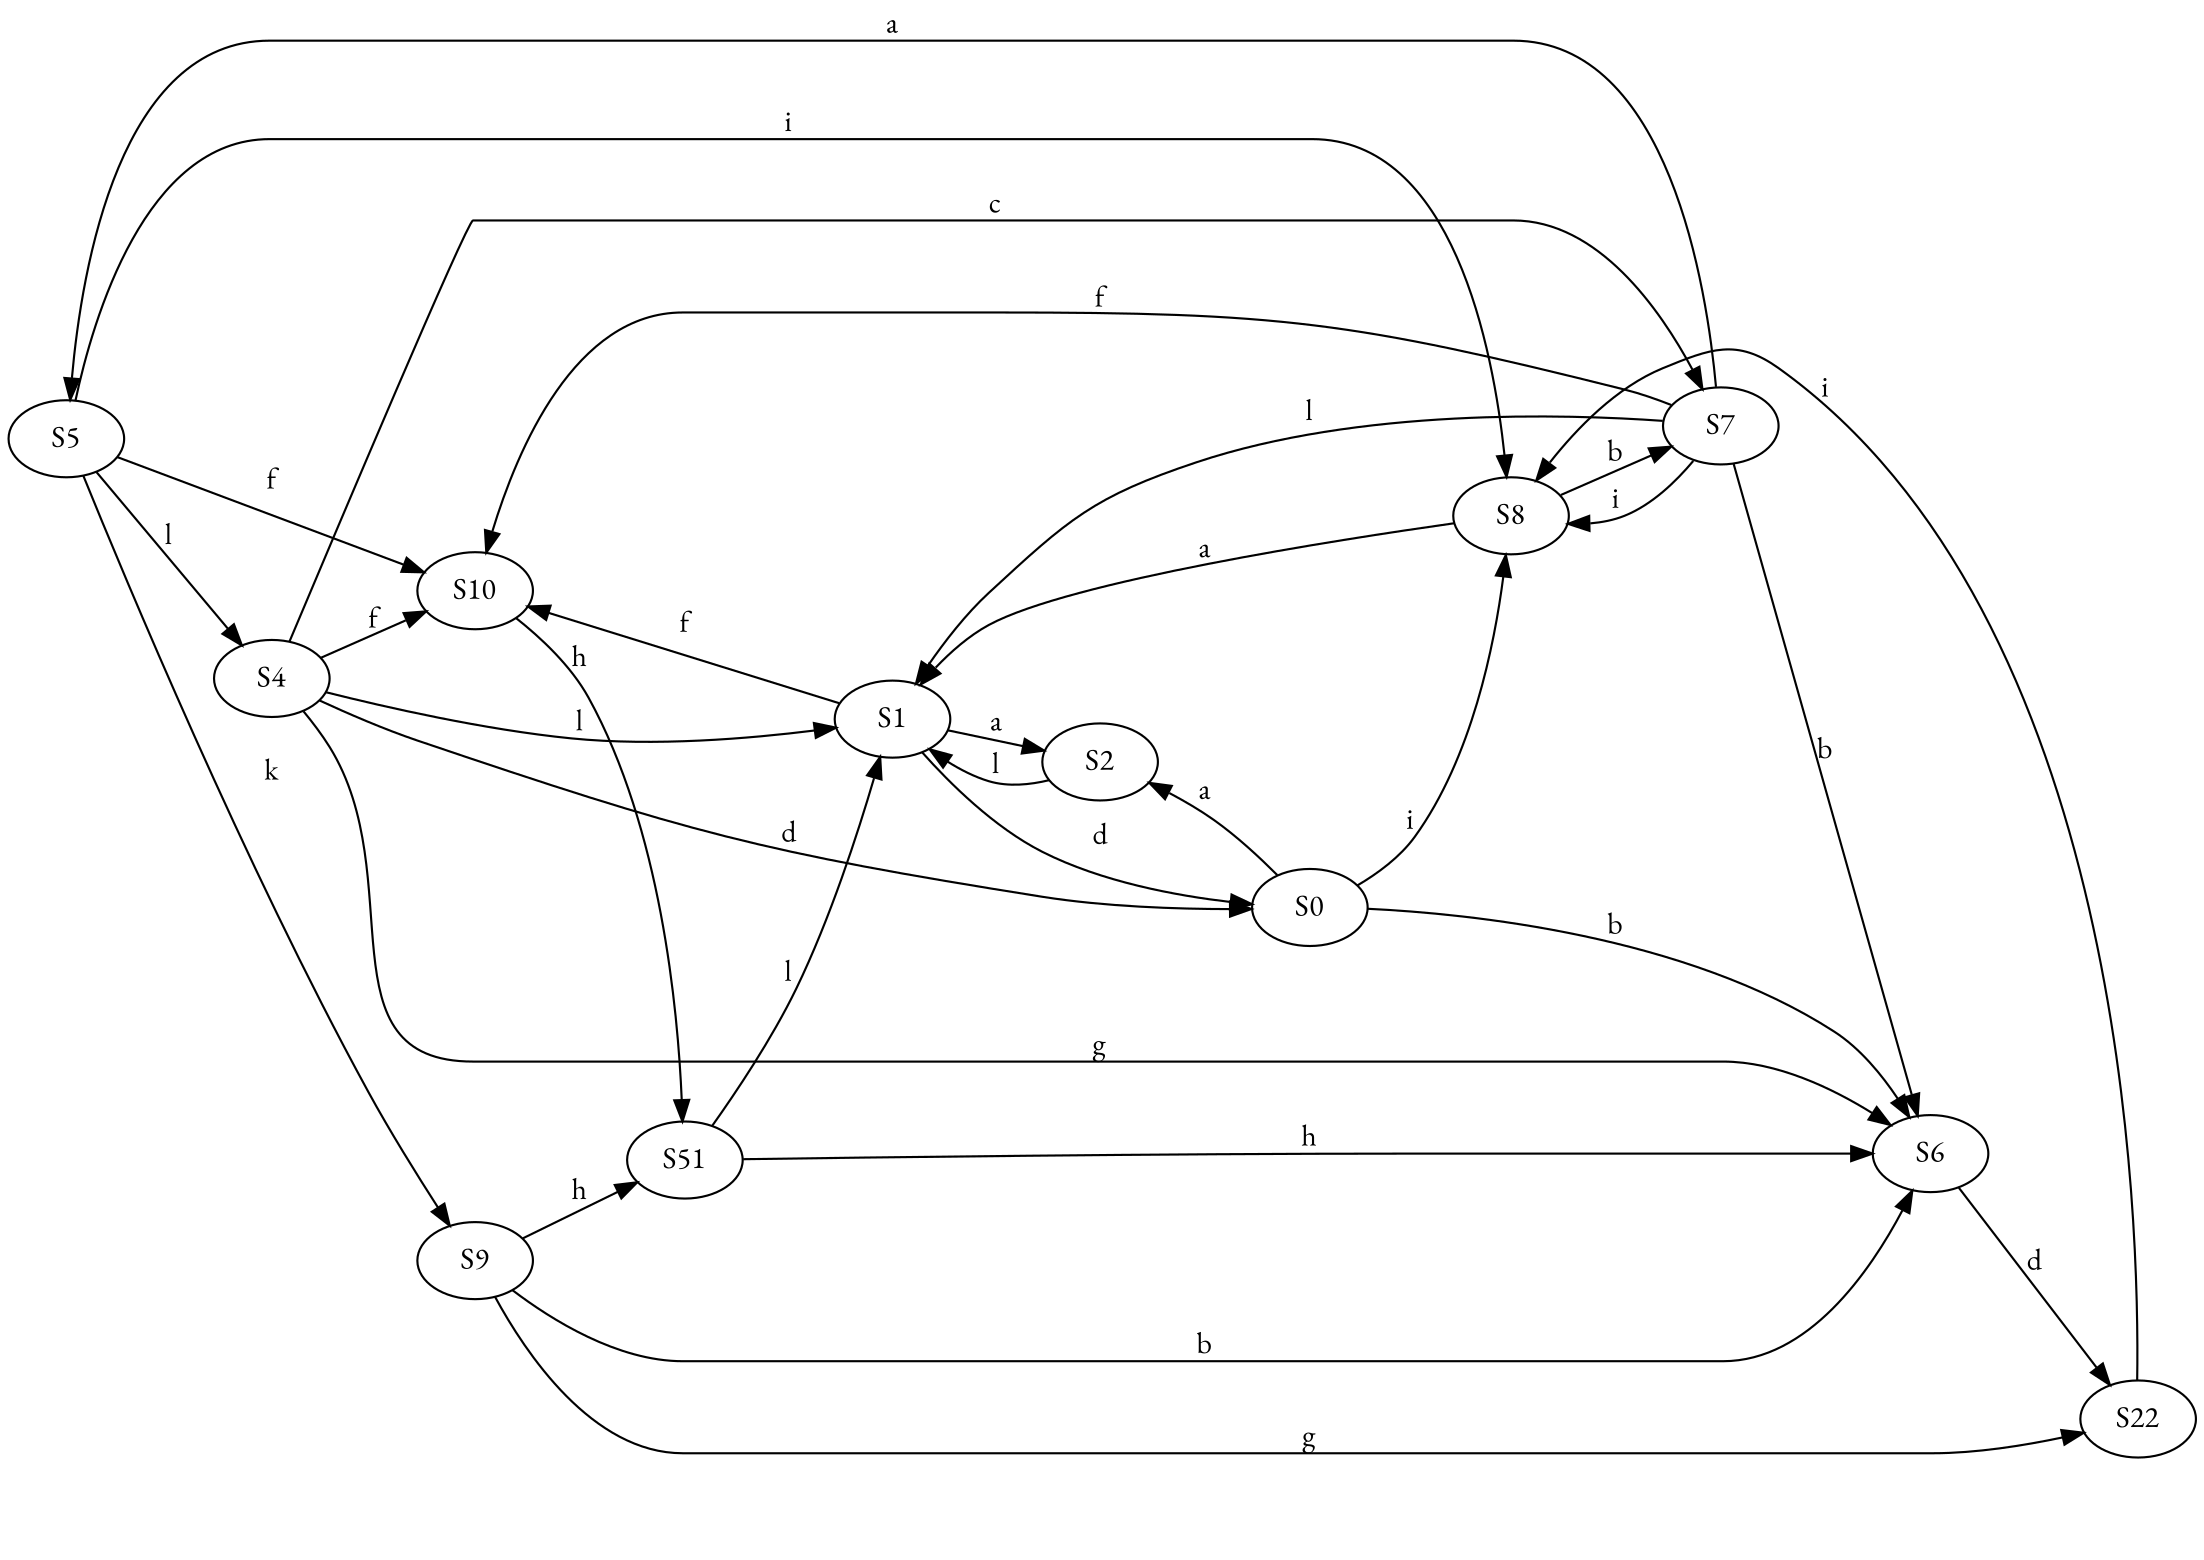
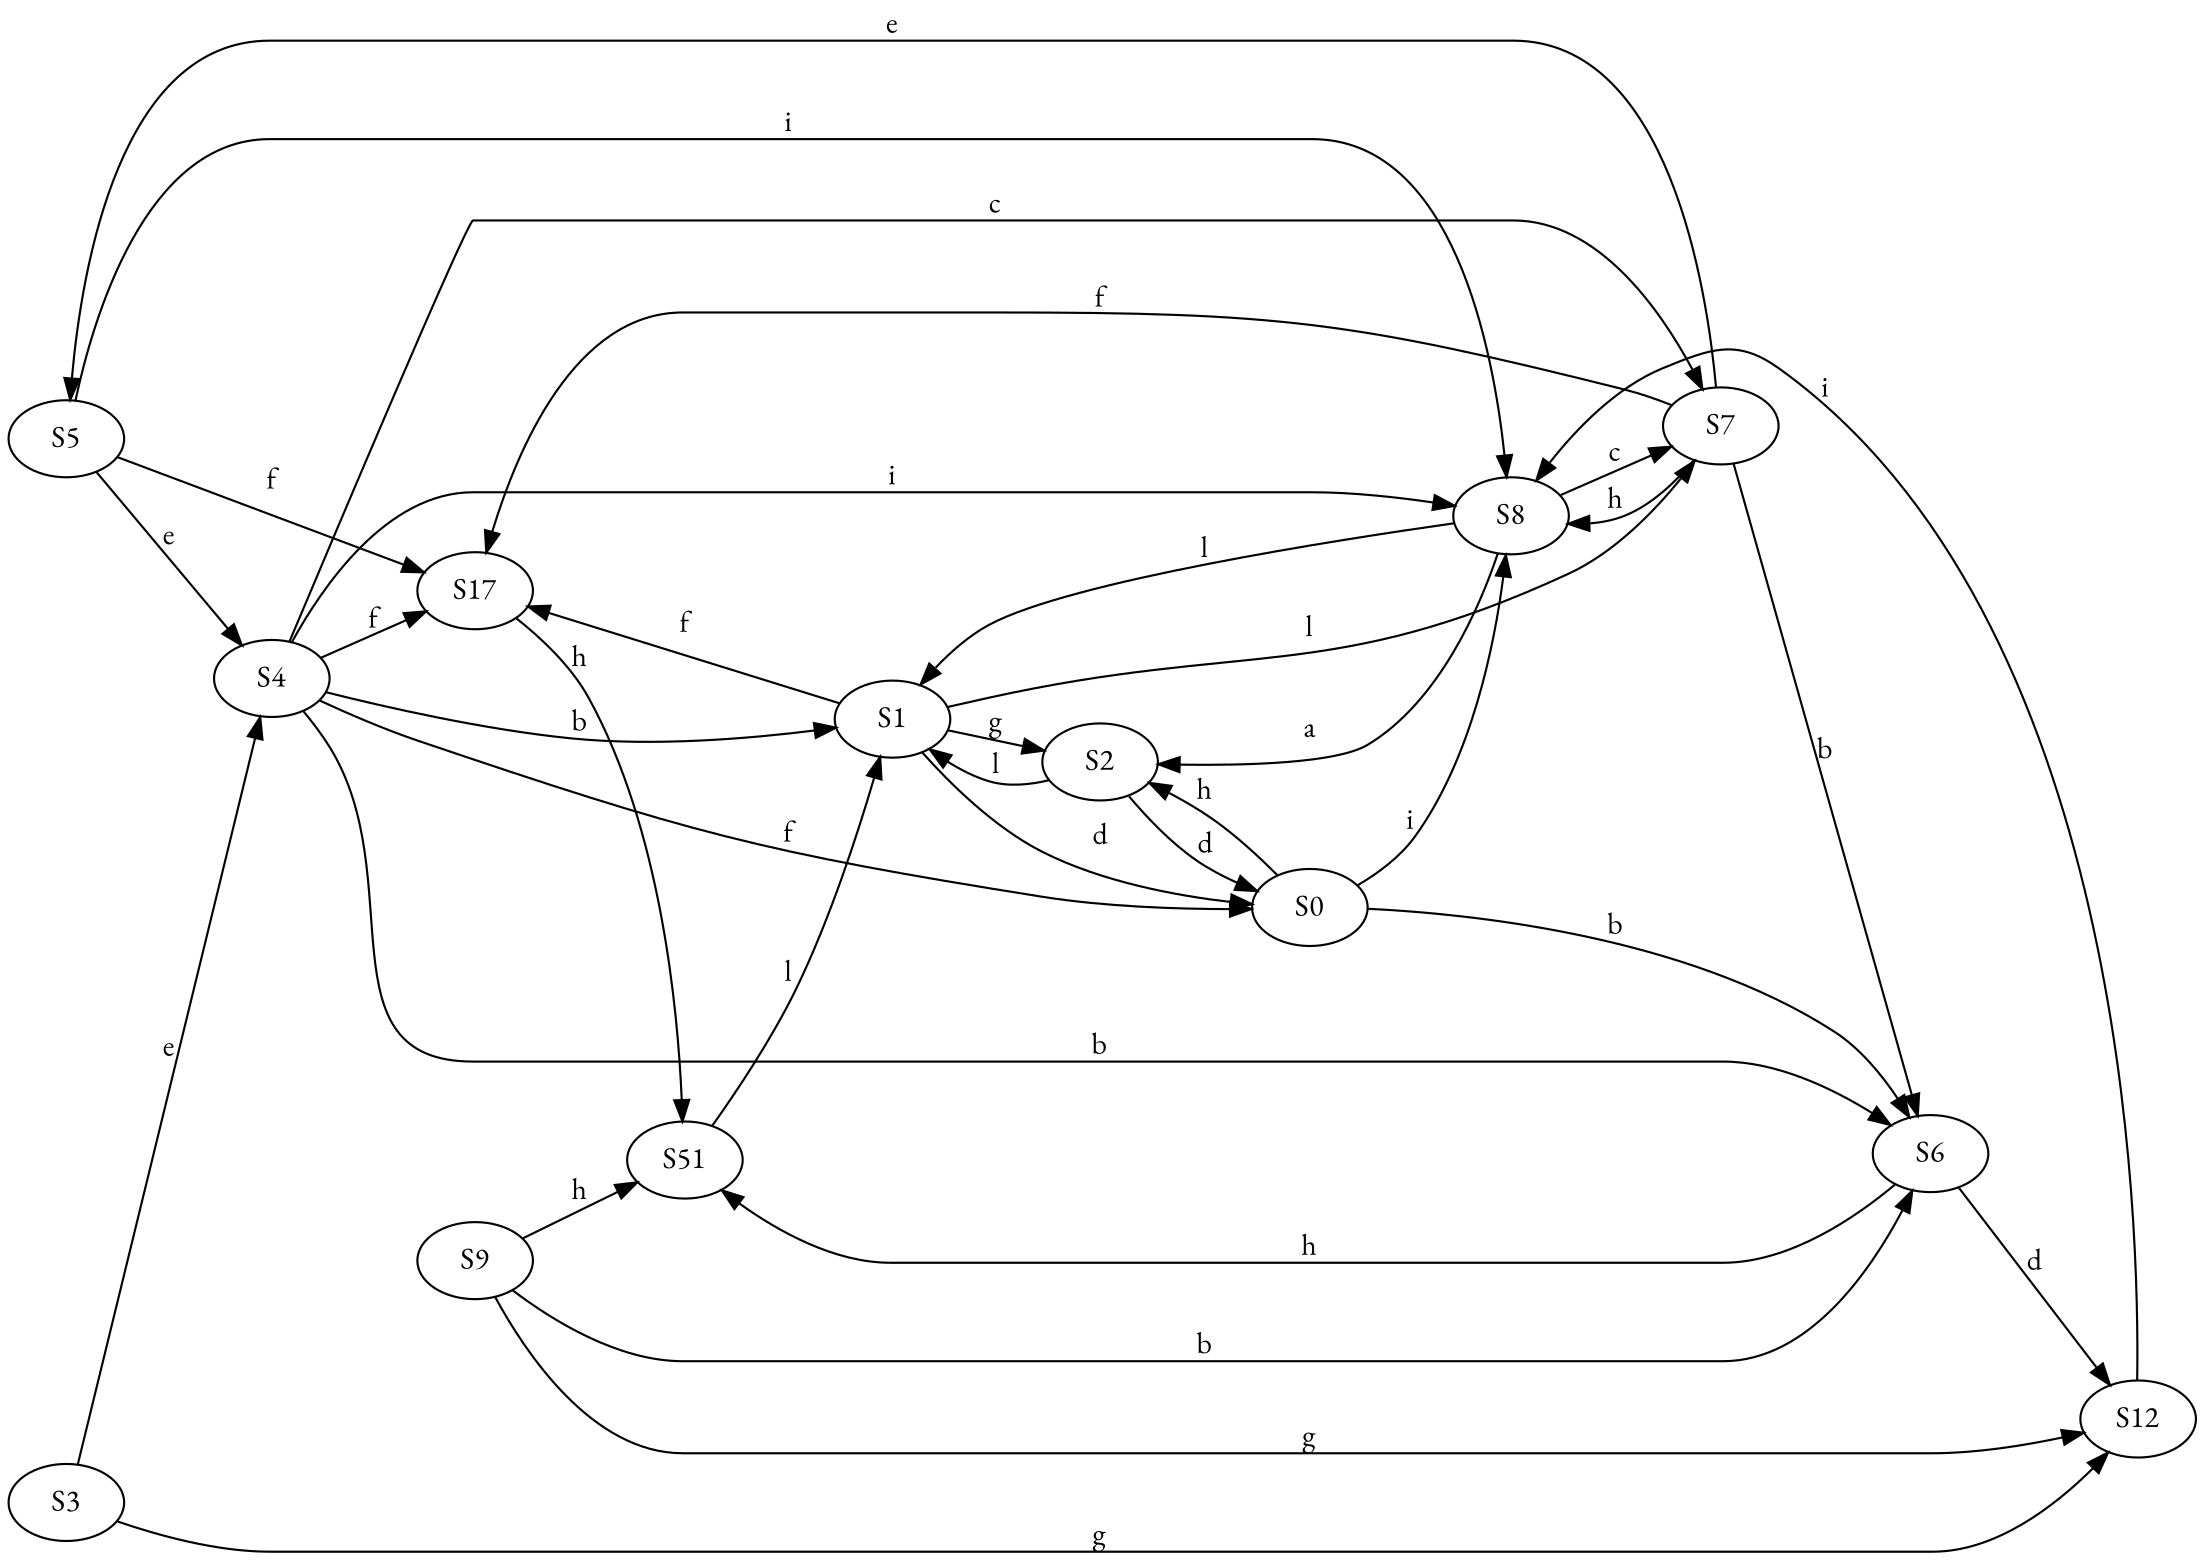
edge "S7" -> "S5": label "a" -> "e"
edge "S7" -> "S1": reversed
edge "S8" -> "S7": label "b" -> "c"
edge "S4" -> "S8": added, label "i"
edge "S7" -> "S8": label "i" -> "h"
edge "S5" -> "S4": label "l" -> "e"
edge "S8" -> "S1": label "a" -> "l"
node "S10": label "S10" -> "S17"
edge "S4" -> "S1": label "l" -> "b"
edge "S1" -> "S2": label "a" -> "g"
edge "S8" -> "S2": added, label "a"
edge "S0" -> "S2": label "a" -> "h"
edge "S4" -> "S0": label "d" -> "f"
edge "S2" -> "S0": added, label "d"
edge "S5" -> "S9": removed, label "k"
edge "S4" -> "S6": label "g" -> "b"
edge "S51" -> "S6": reversed
node "S22": label "S22" -> "S12"
node "S3": added
